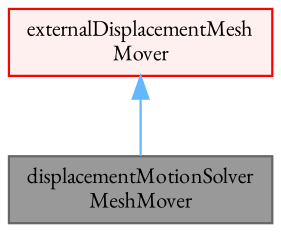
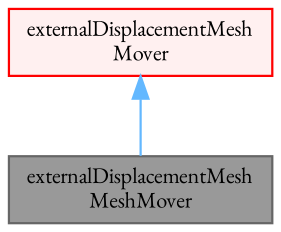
node "displacementMotionSolver MeshMover": label "displacementMotionSolver MeshMover" -> "externalDisplacementMesh MeshMover"
